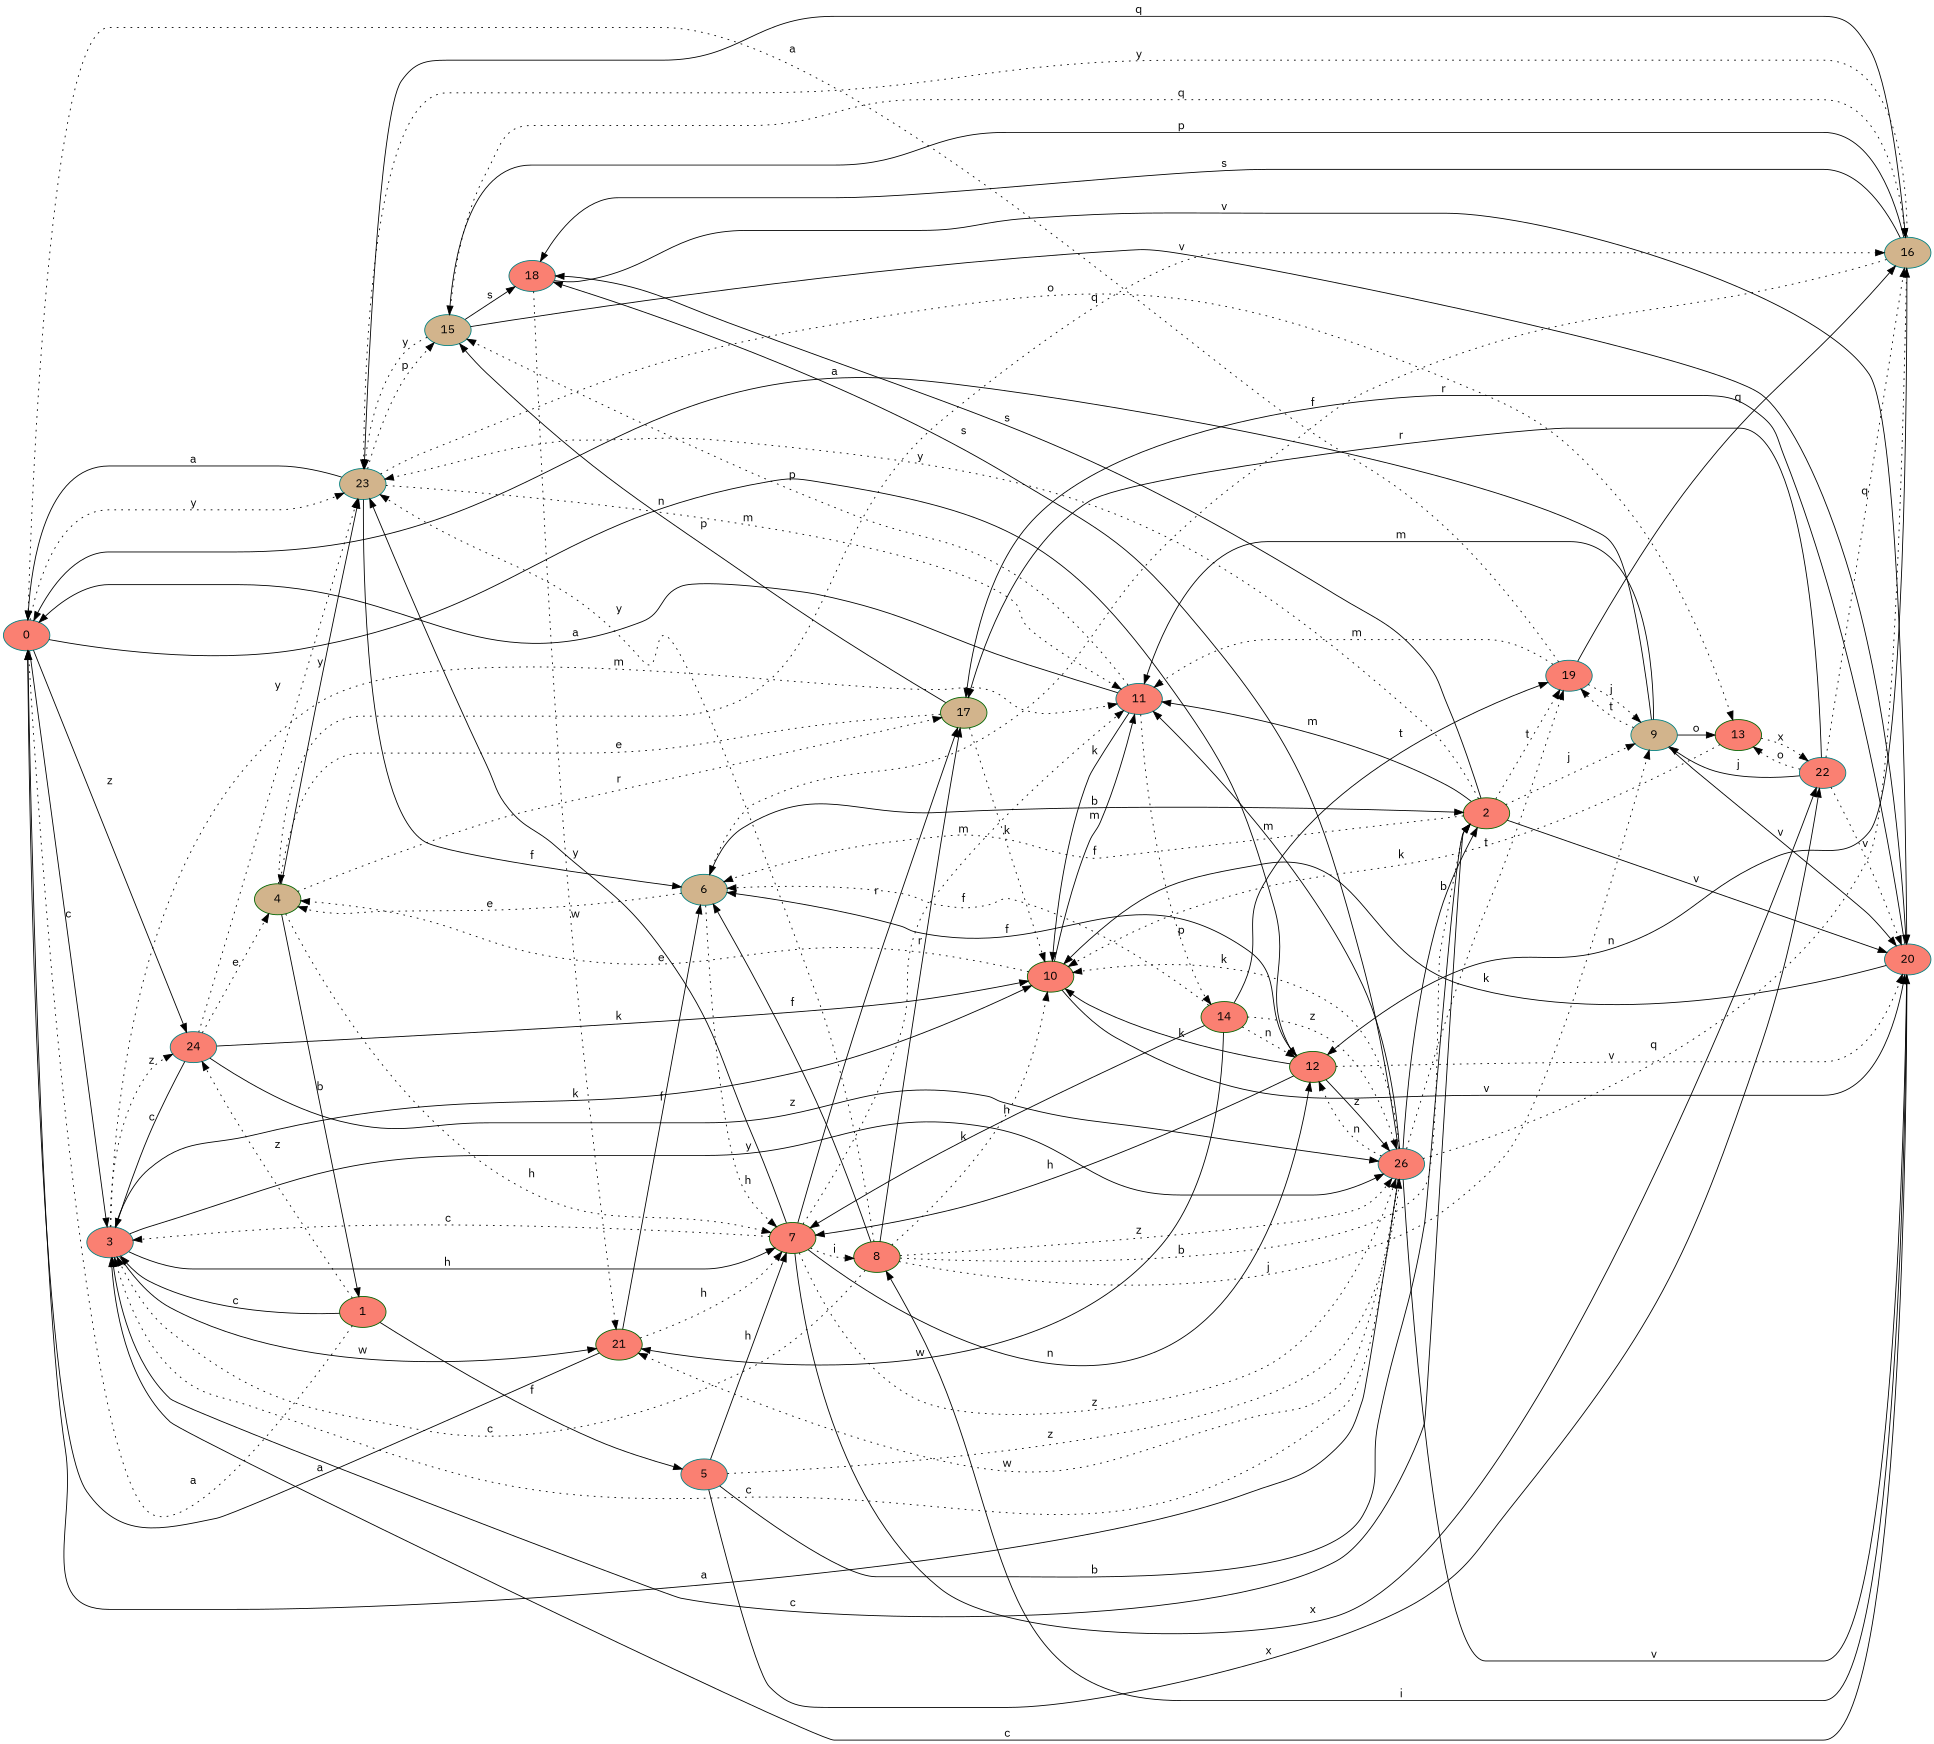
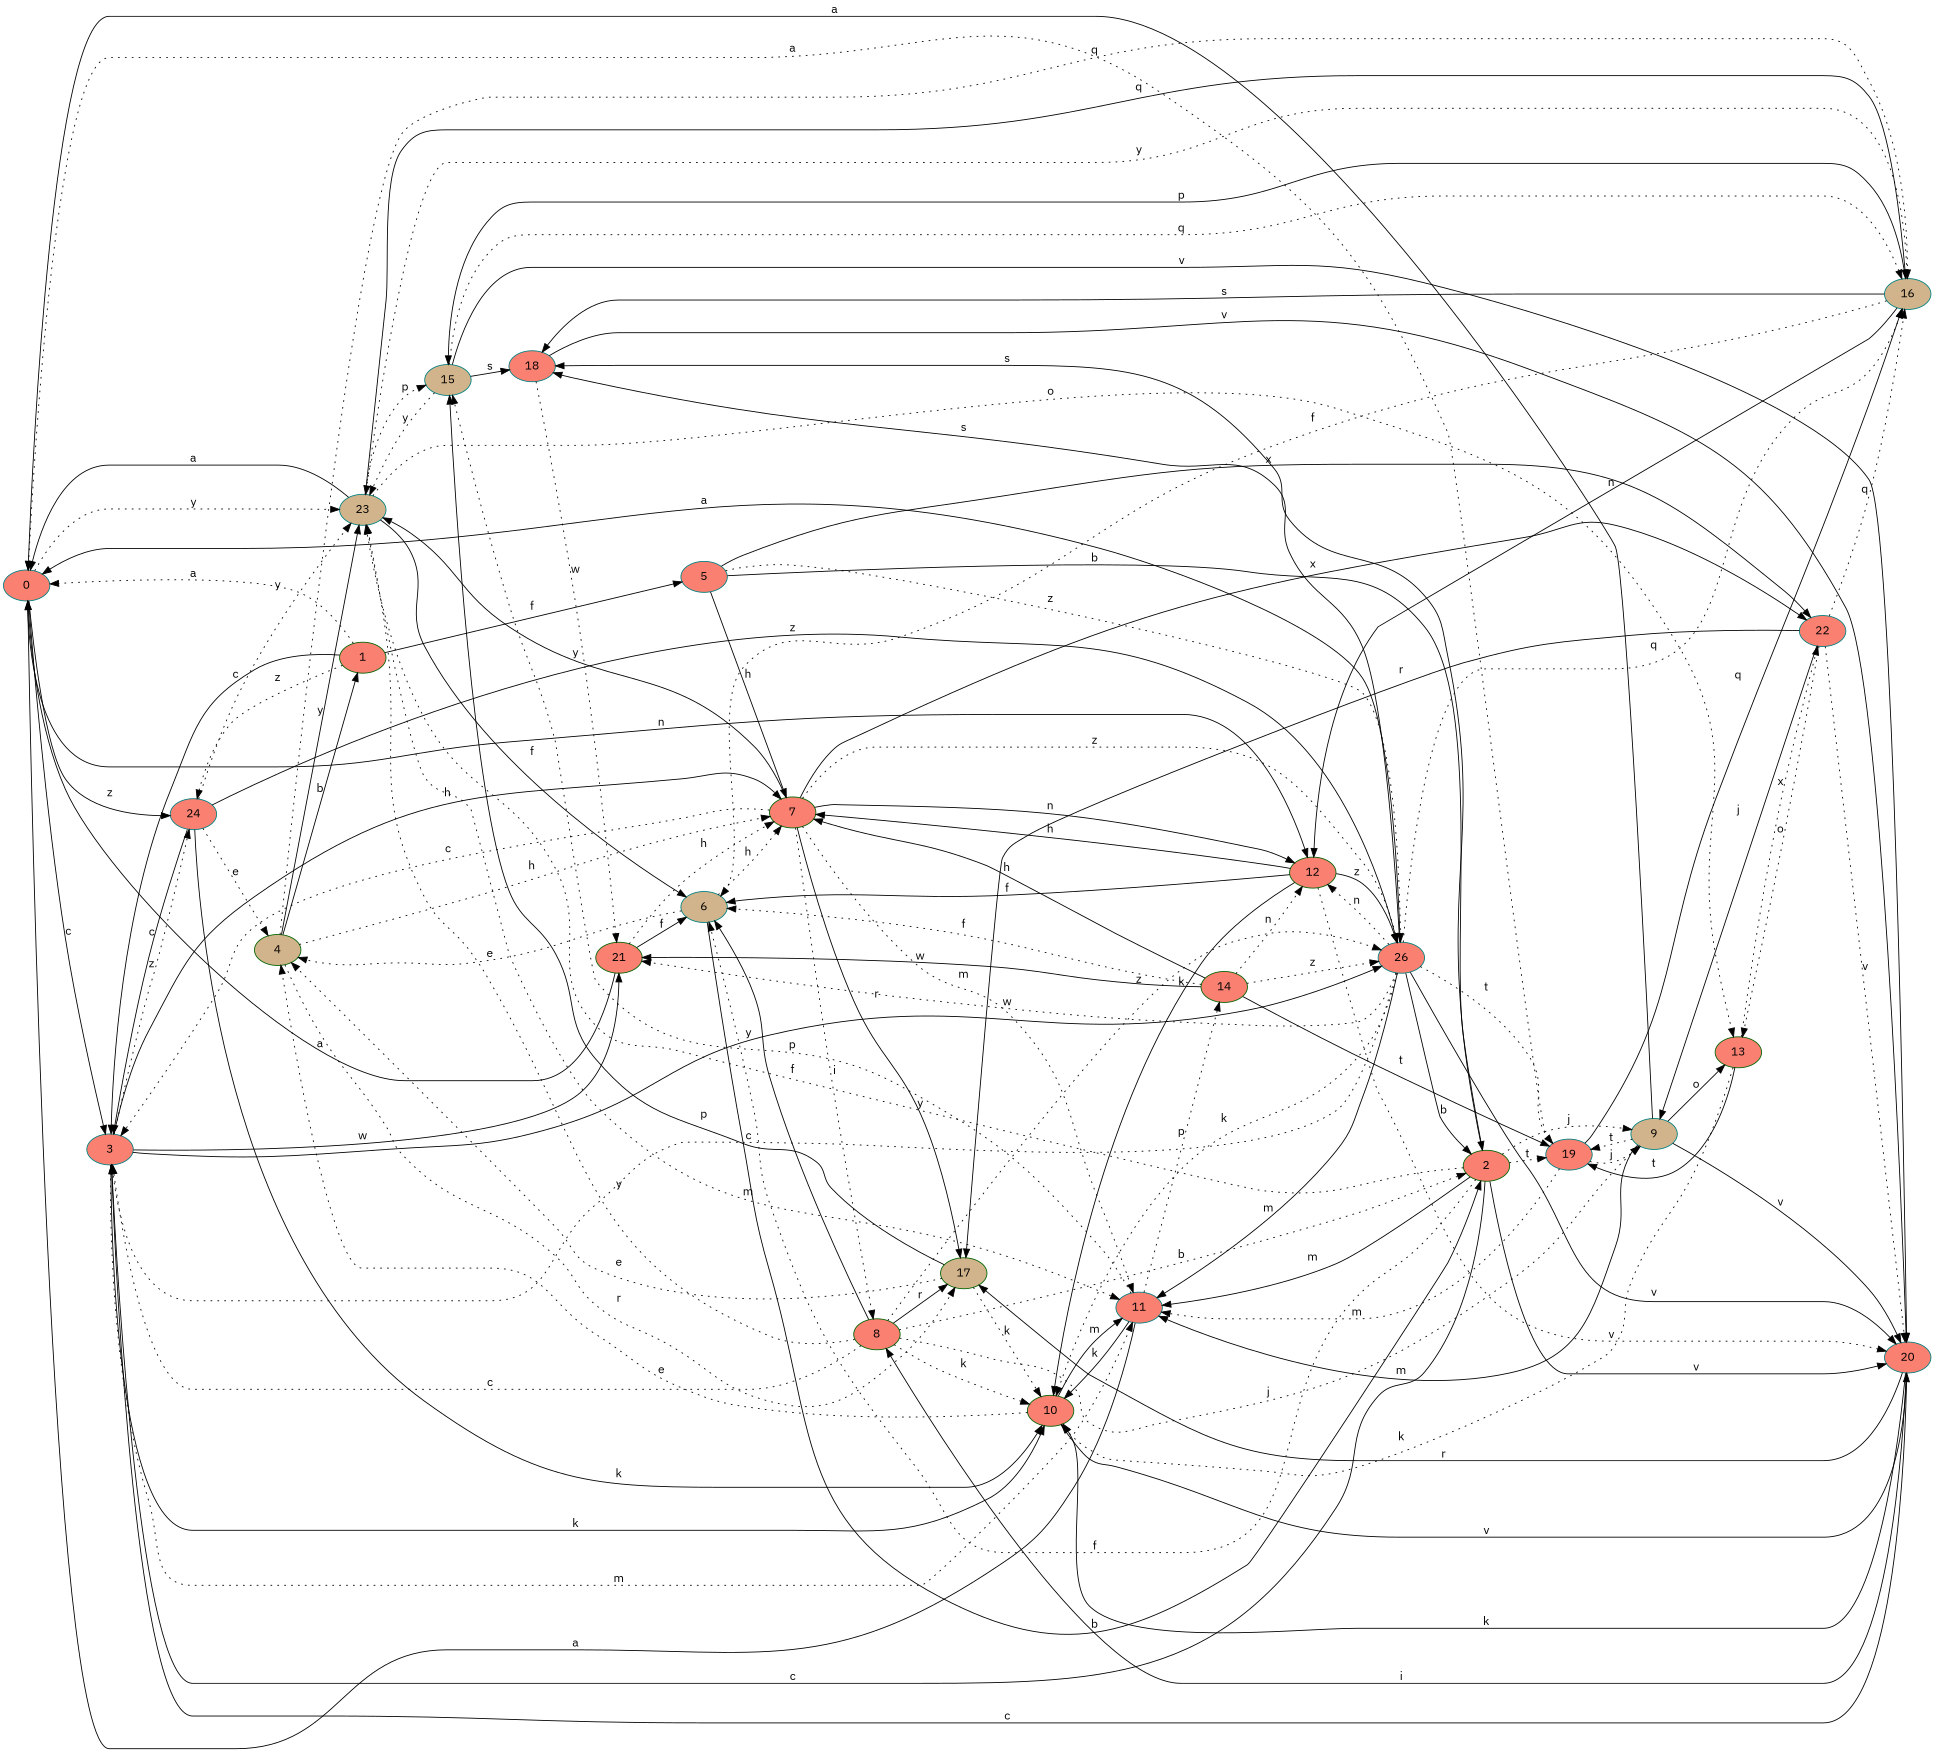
edge "13" -> "19": added, label "t"
